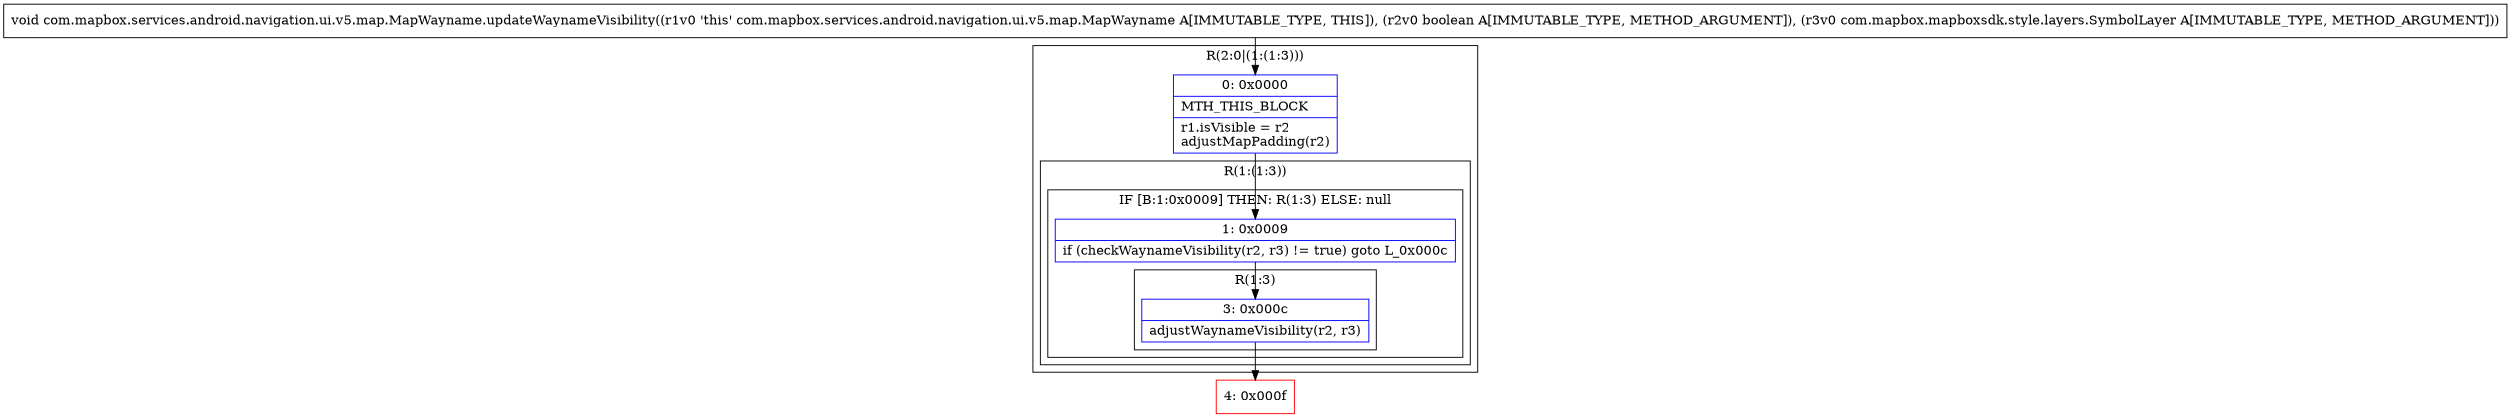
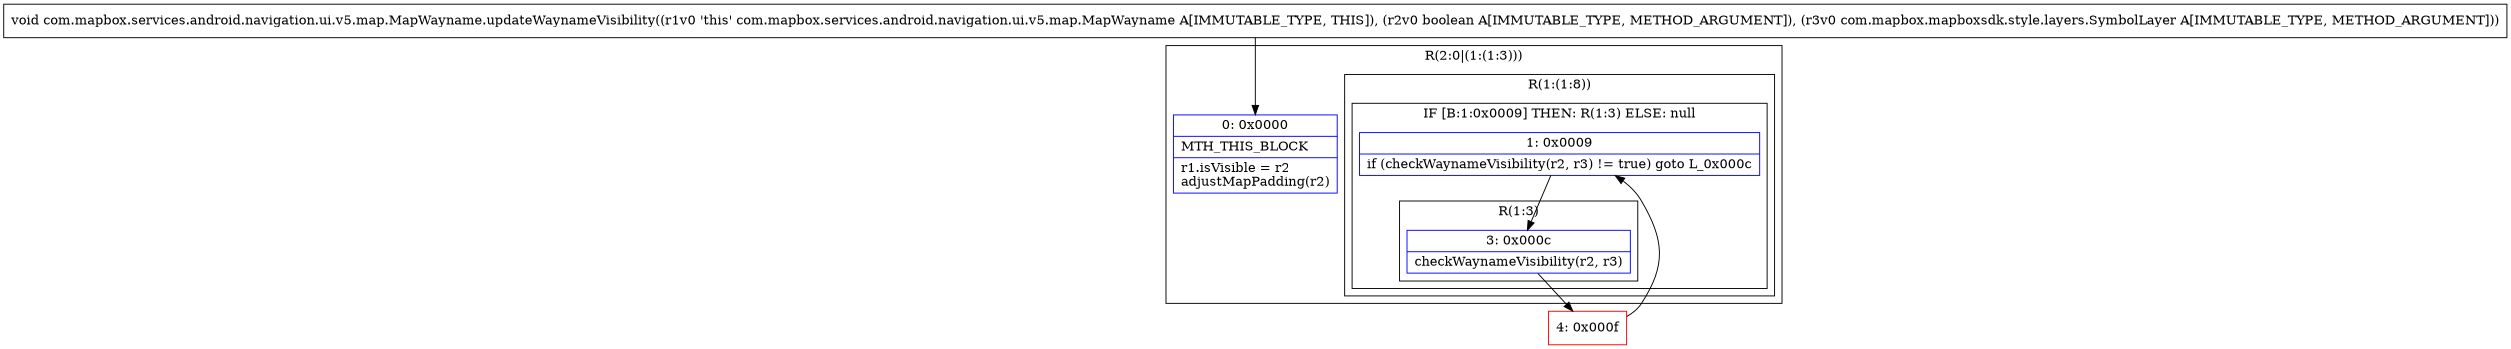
cluster "R(1:(1:3))": label "R(1:(1:3))" -> "R(1:(1:8))"
edge "0: 0x0000" -> "1: 0x0009": now "4: 0x000f" -> "1: 0x0009"
node "3: 0x000c": text "adjustWaynameVisibility(r2, r3)" -> "checkWaynameVisibility(r2, r3)"
